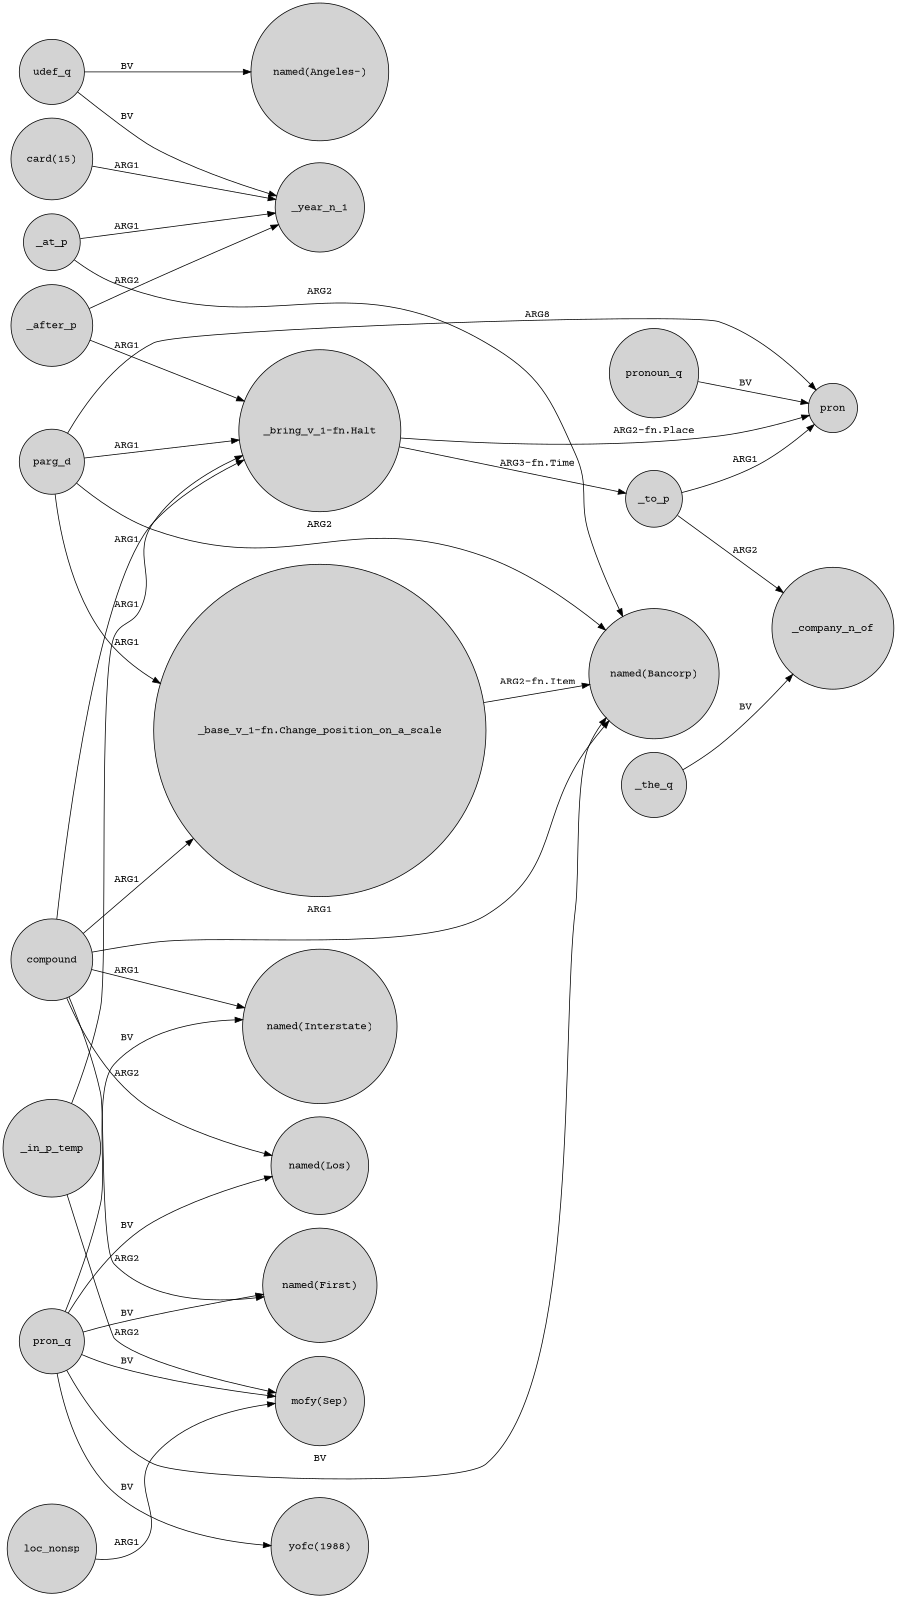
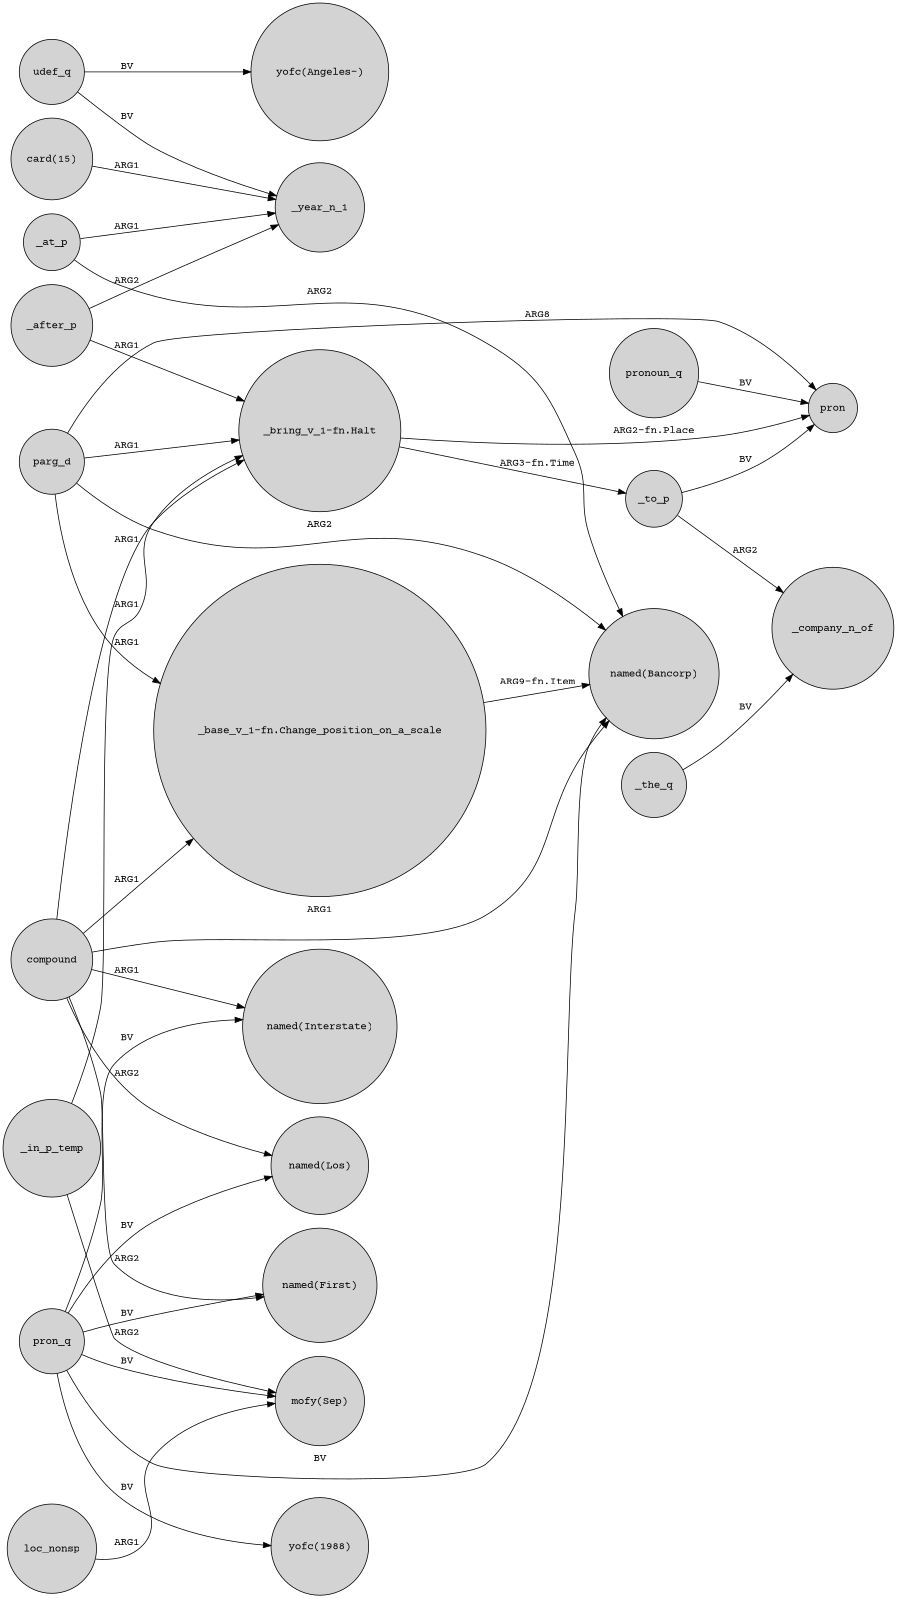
node "named(Angeles-)": label "named(Angeles-)" -> "yofc(Angeles-)"
edge "_to_p" -> "pron": label "ARG1" -> "BV"
edge "_base_v_1-fn.Change_position_on_a_scale" -> "named(Bancorp)": label "ARG2-fn.Item" -> "ARG9-fn.Item"
